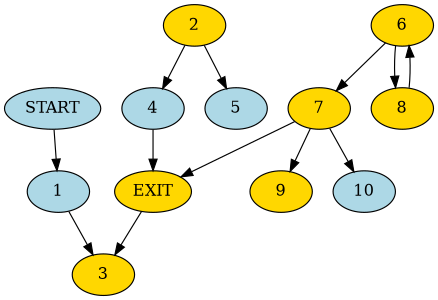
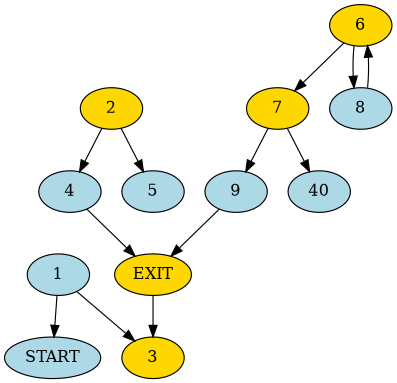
node "8": fillcolor gold -> lightblue
edge "START" -> "1": reversed
edge "7" -> "EXIT": now "9" -> "EXIT"
node "9": fillcolor gold -> lightblue
node "10": label "10" -> "40"
